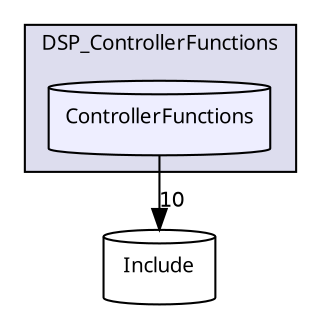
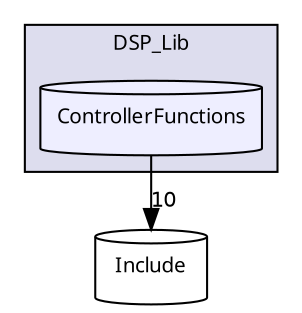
cluster "DSP_ControllerFunctions": label "DSP_ControllerFunctions" -> "DSP_Lib"
